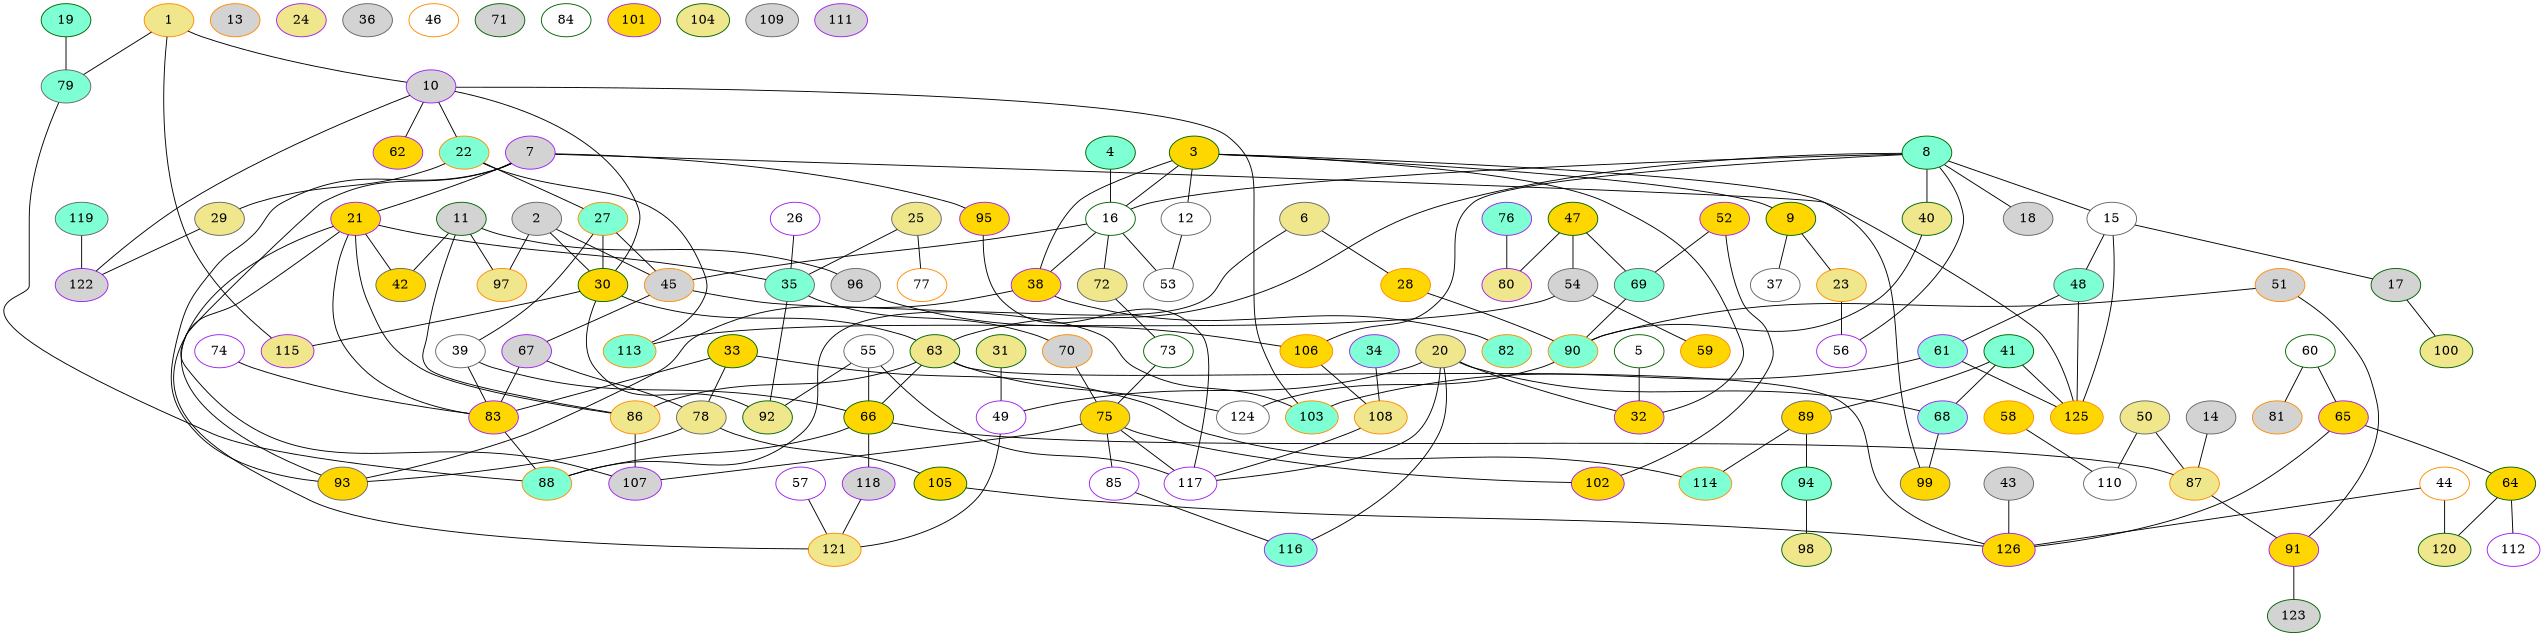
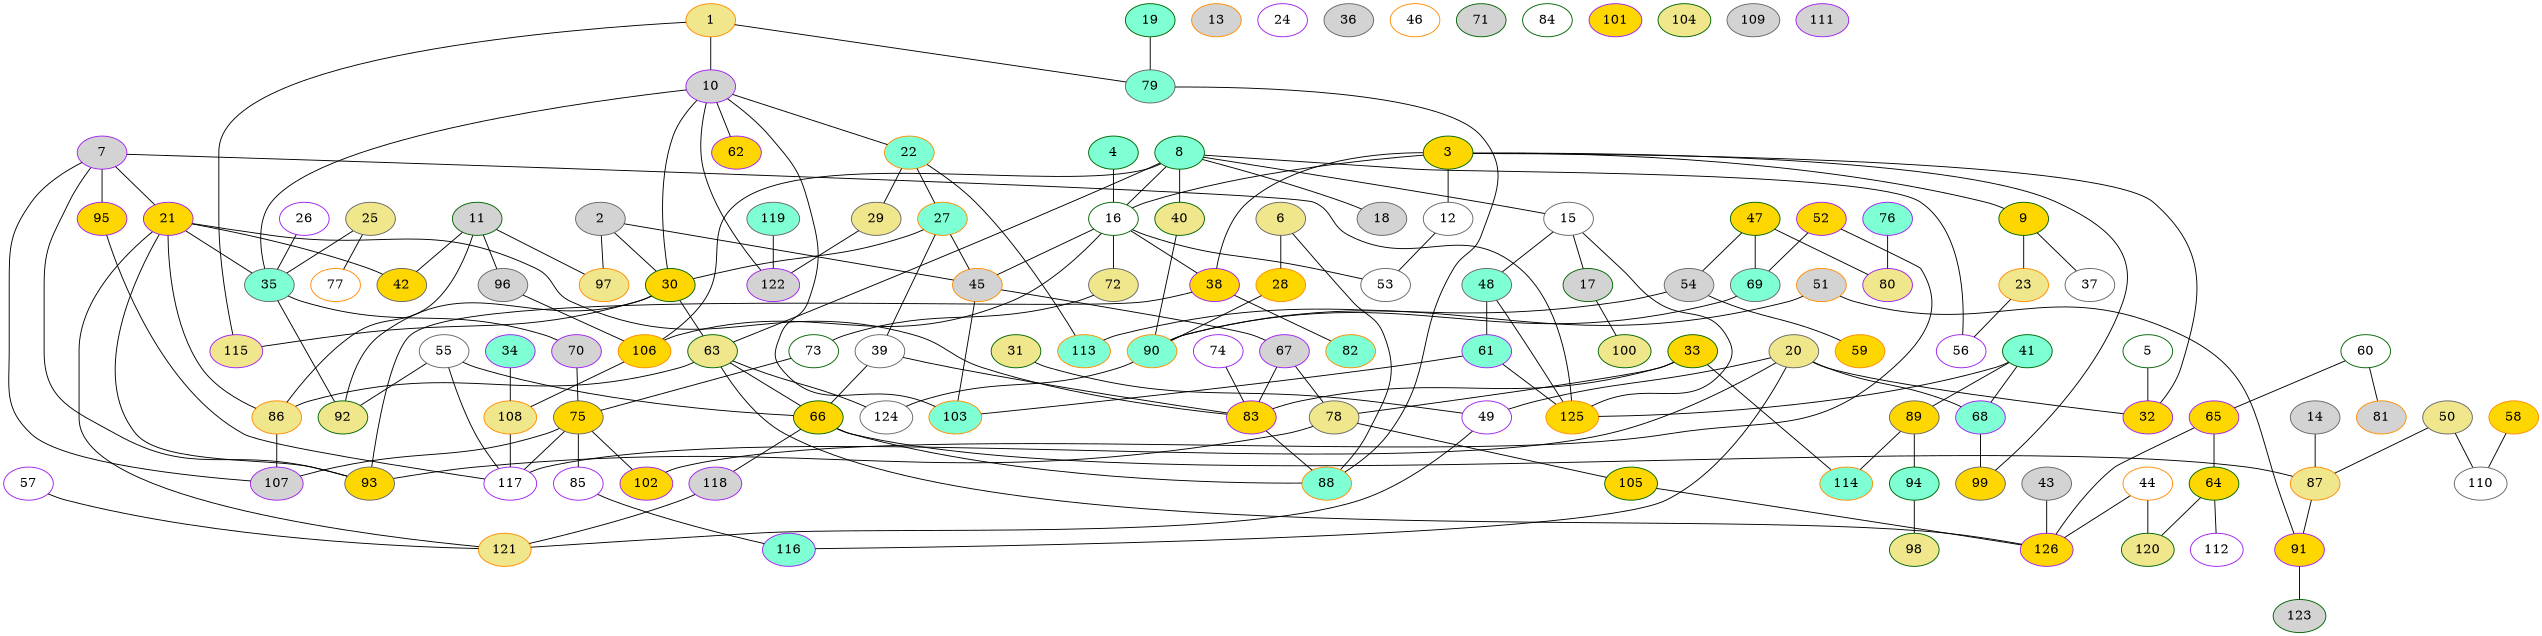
node "24": fillcolor khaki -> white
edge "10" -- "35": added
edge "16" -- "106": added
node "70": color darkorange -> purple
